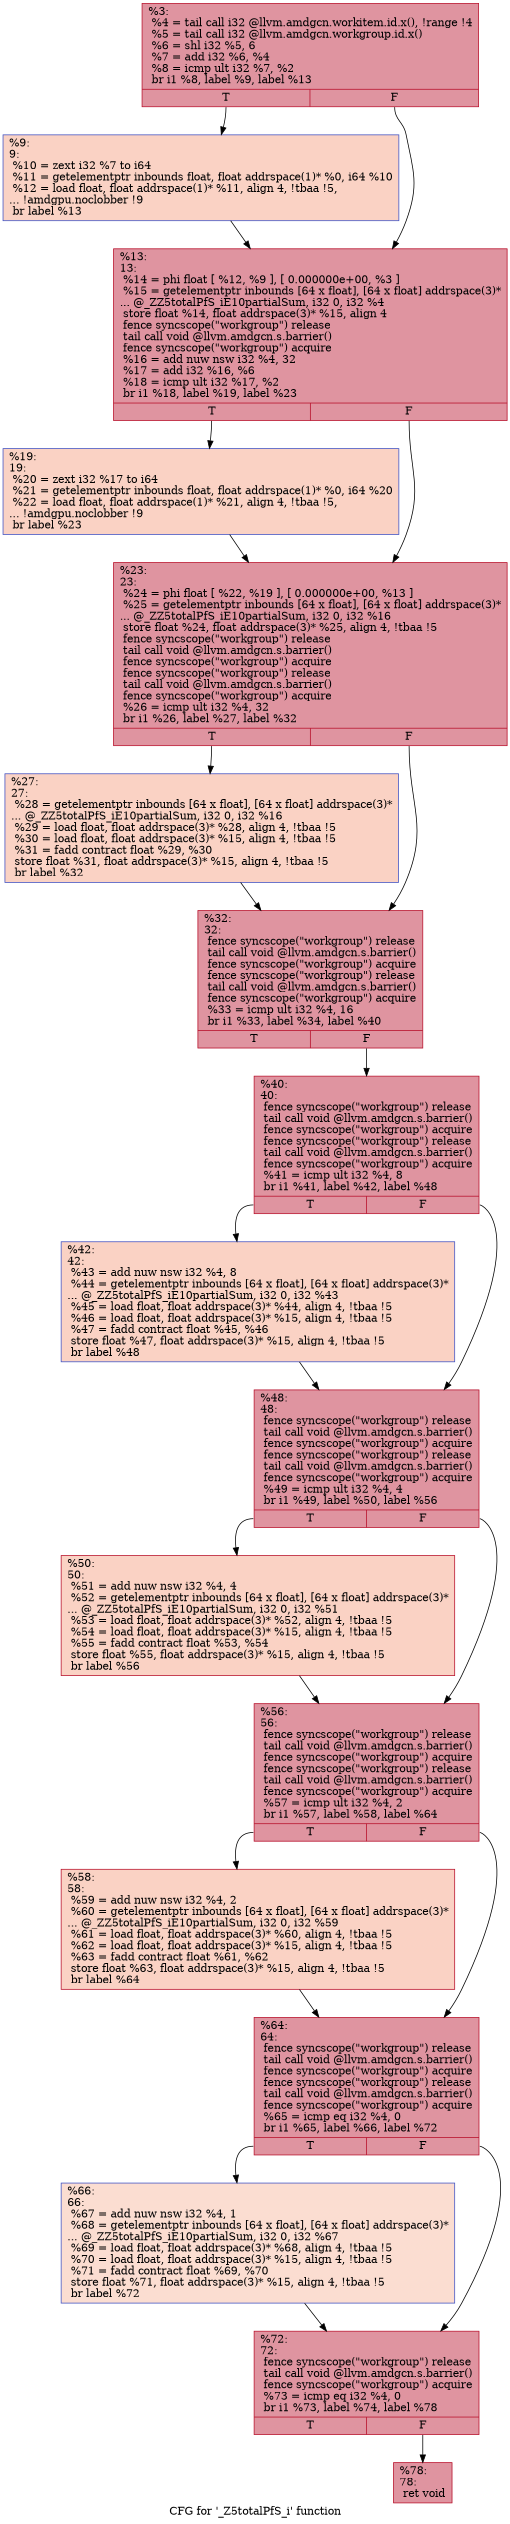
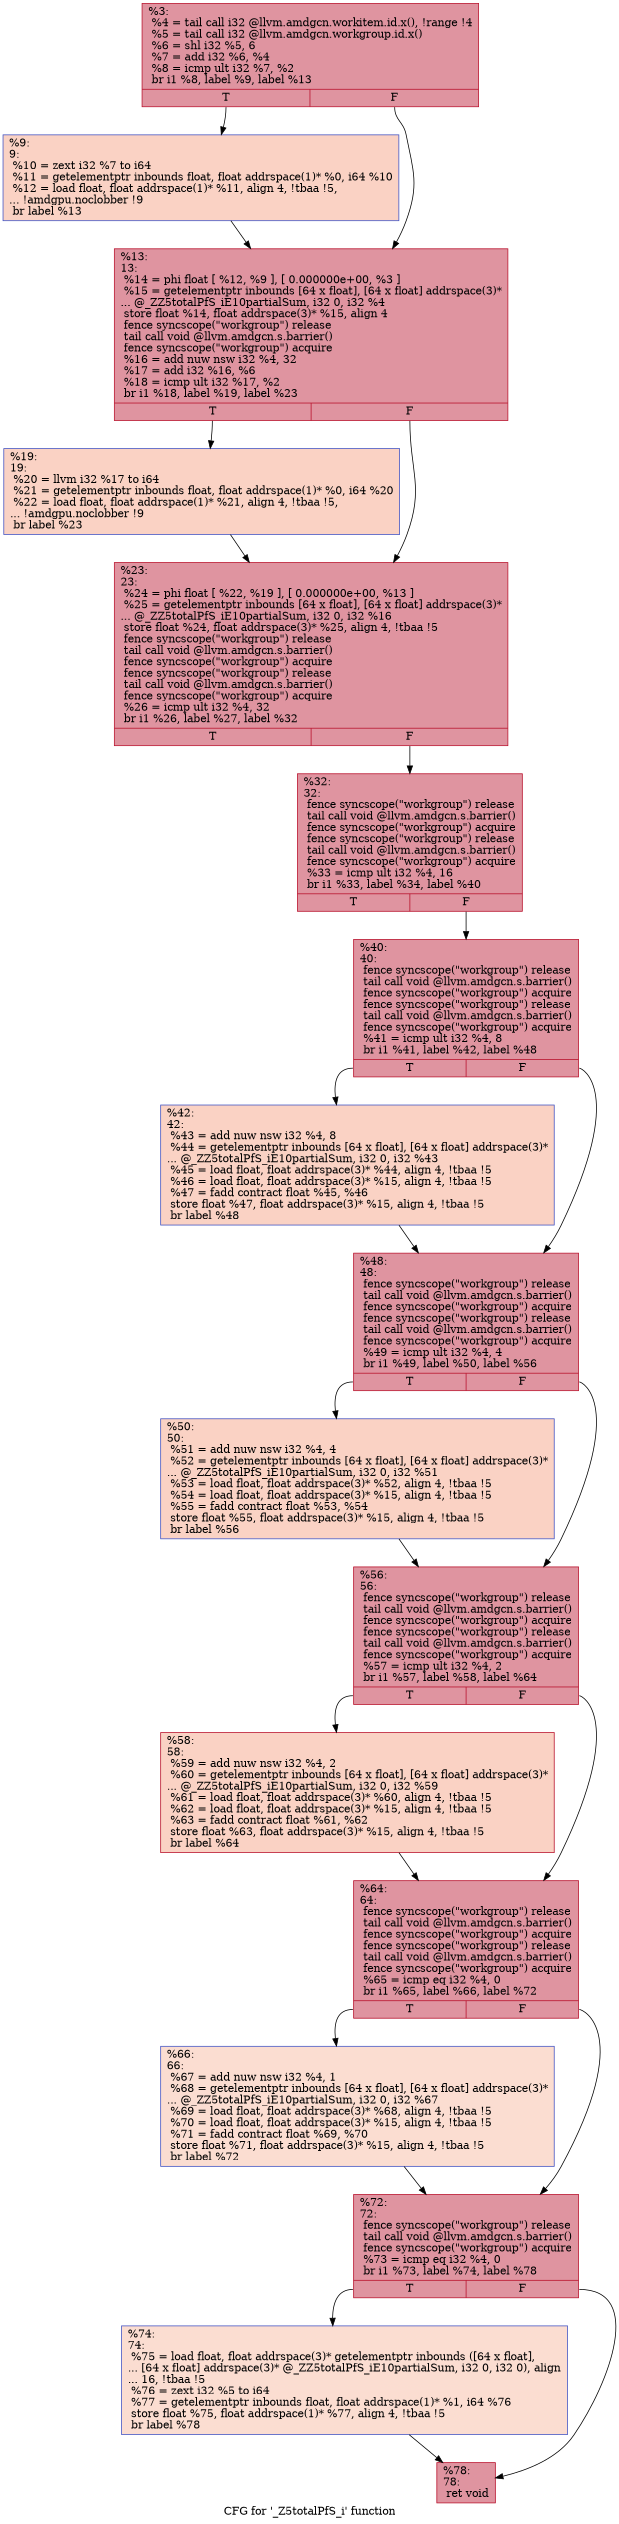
node "%19:": text "%20 = zext i32 %17 to i64" -> "%20 = llvm i32 %17 to i64"
node "%27:": removed
node "%50:": color #b70d28ff -> #3d50c3ff
node "%74:": added
